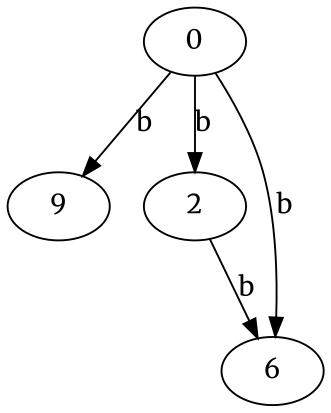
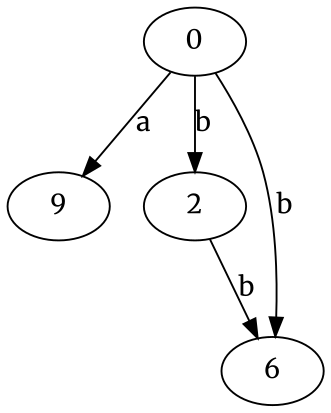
edge "0" -> "9": label "b" -> "a"
